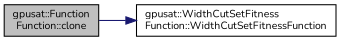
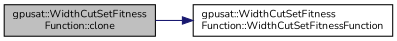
node "gpusat::Function Function::clone": label "gpusat::Function Function::clone" -> "gpusat::WidthCutSetFitness Function::clone"
